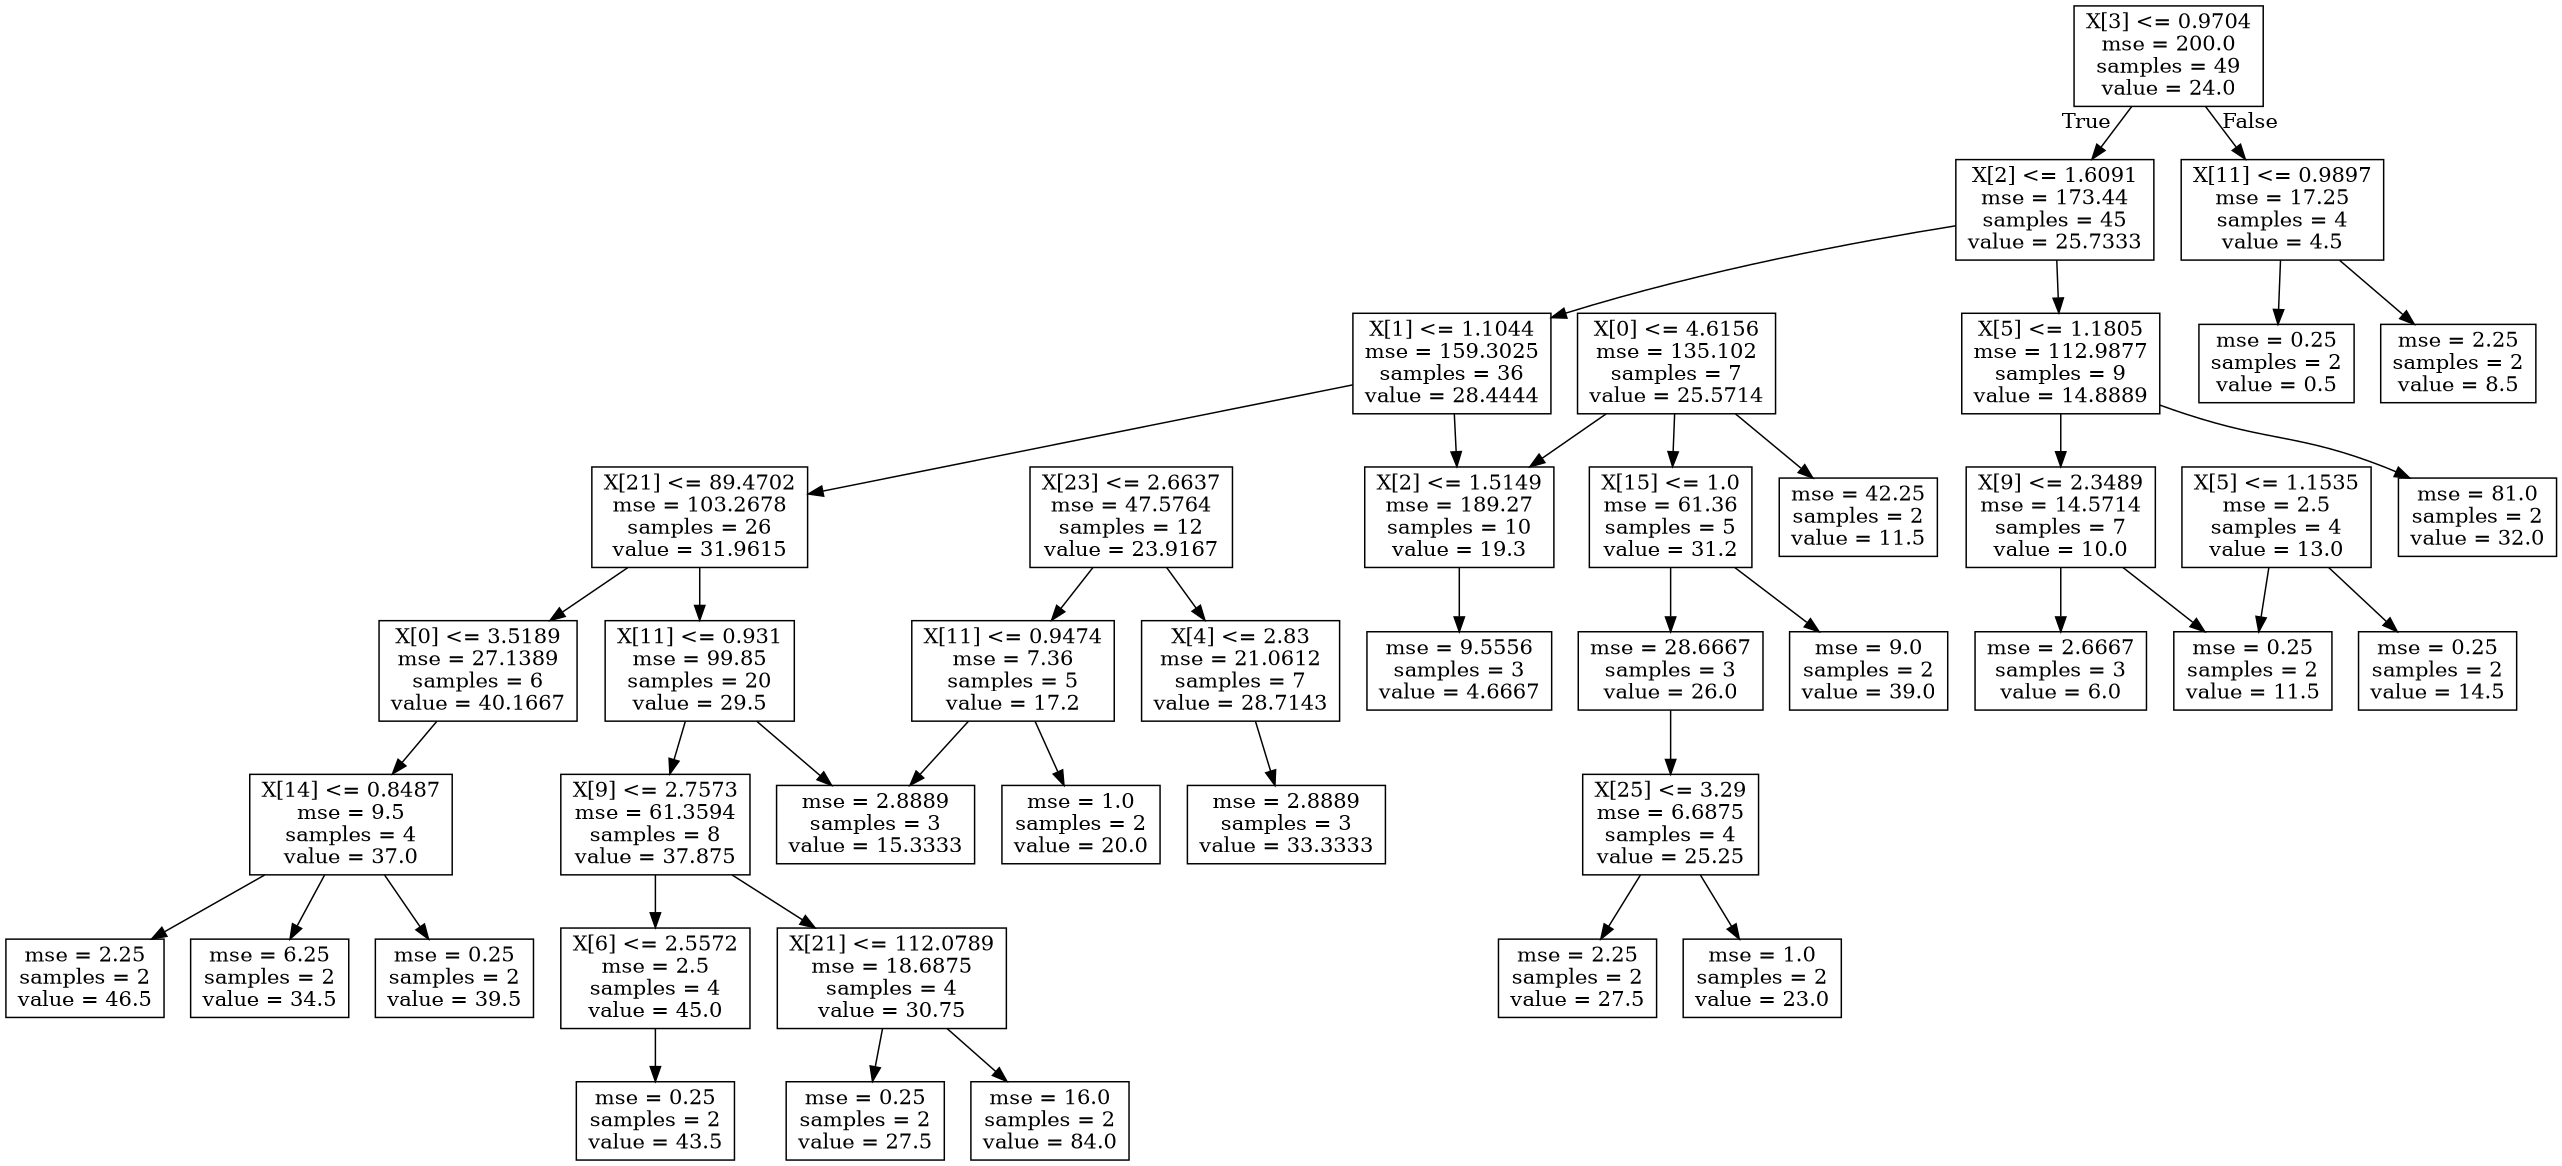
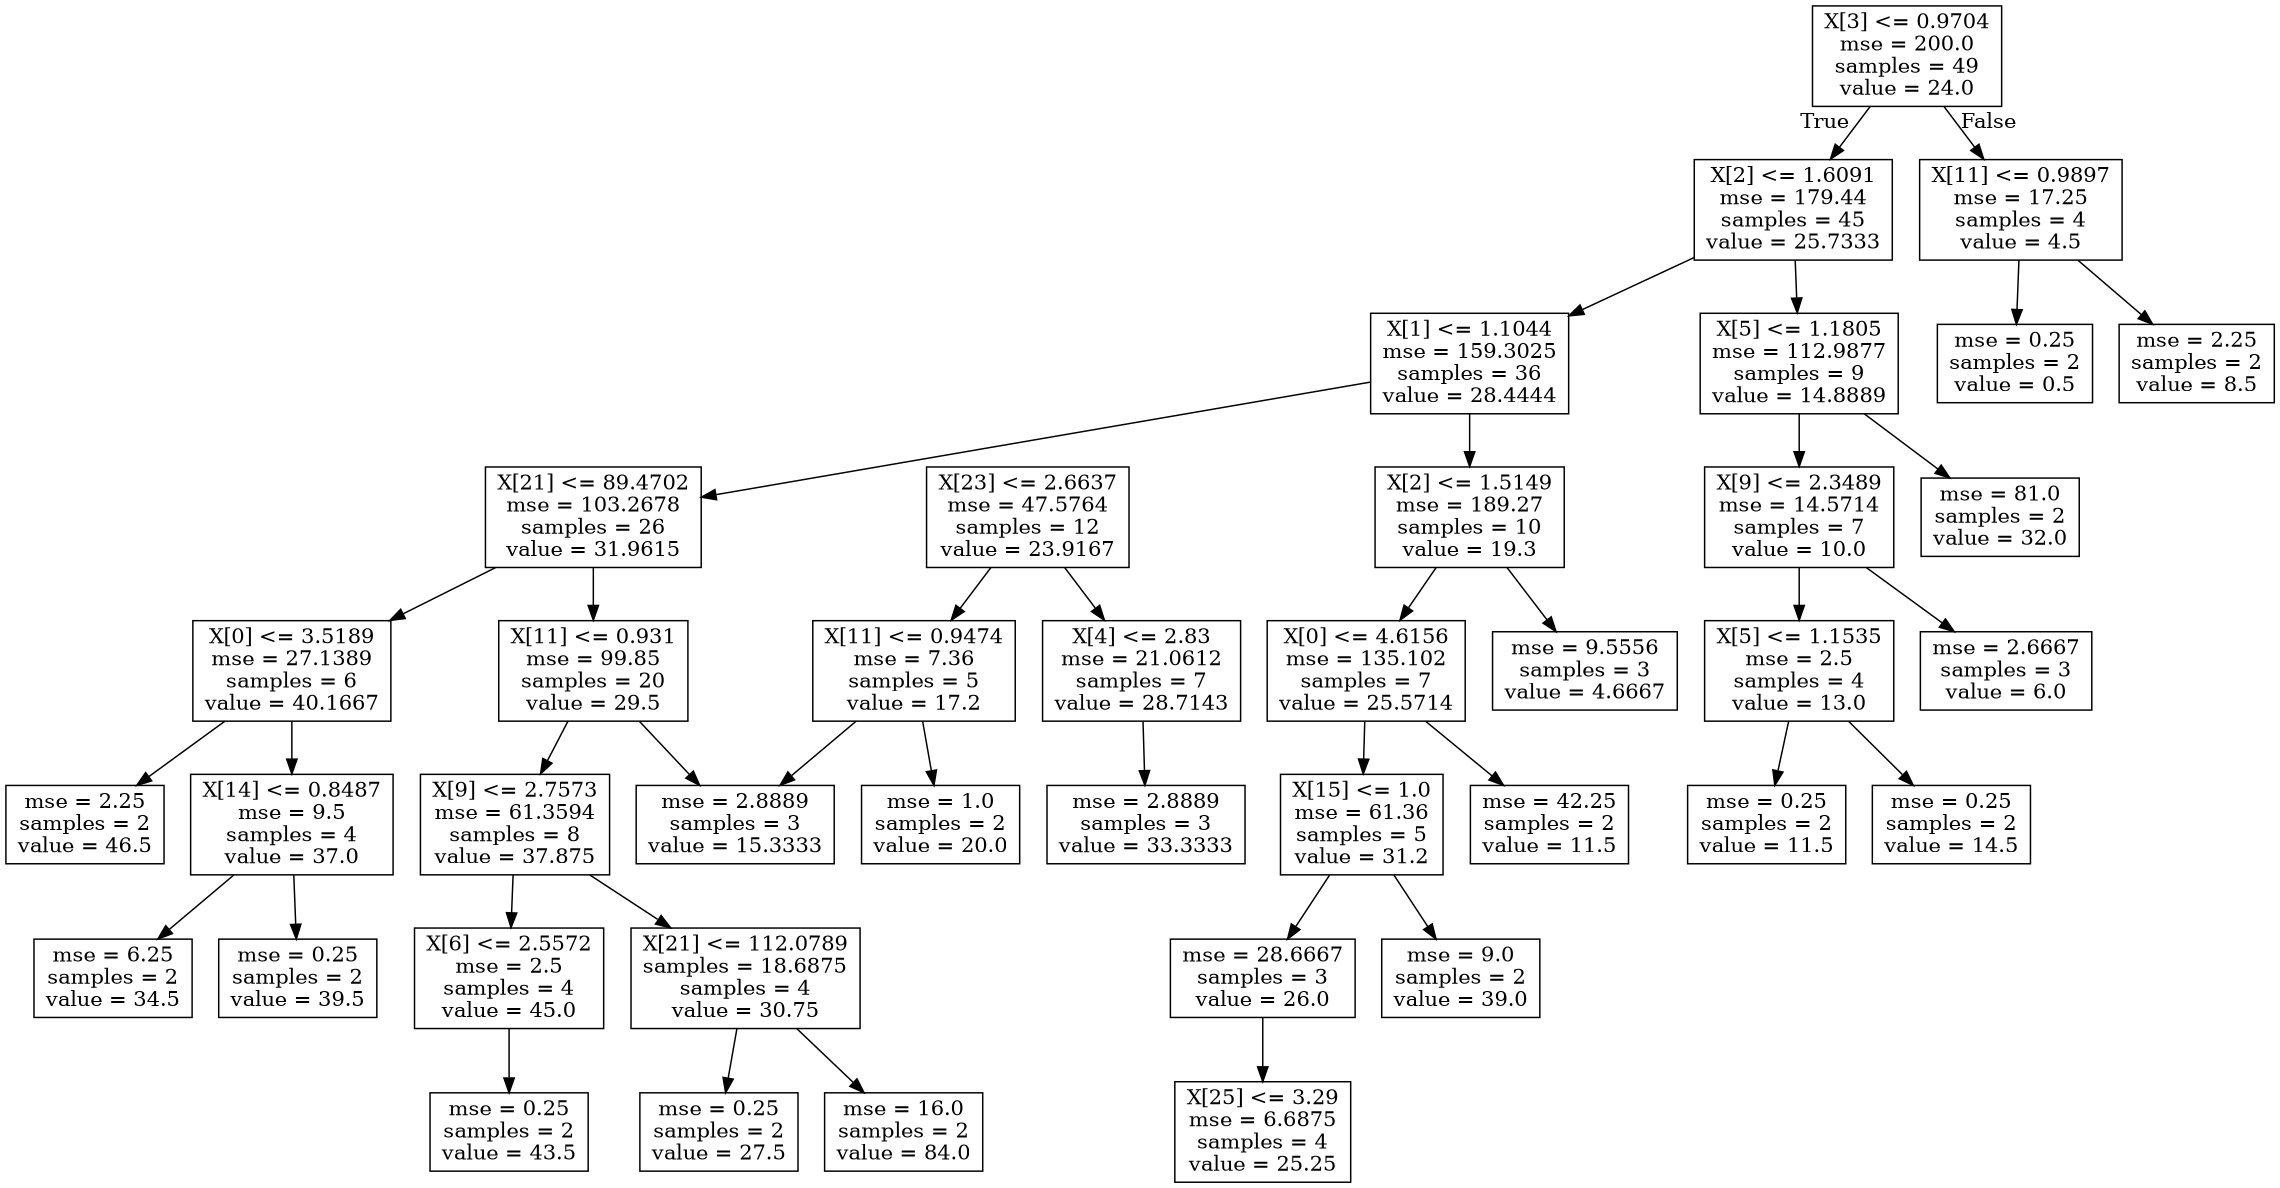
node "X[2] <= 1.6091 mse = 173.44 samples = 45 value = 25.7333": label "X[2] <= 1.6091 mse = 173.44 samples = 45 value = 25.7333" -> "X[2] <= 1.6091 mse = 179.44 samples = 45 value = 25.7333"
edge "X[0] <= 4.6156 mse = 135.102 samples = 7 value = 25.5714" -> "X[2] <= 1.5149 mse = 189.27 samples = 10 value = 19.3": reversed
edge "X[9] <= 2.3489 mse = 14.5714 samples = 7 value = 10.0" -> "mse = 0.25 samples = 2 value = 11.5": now "X[9] <= 2.3489 mse = 14.5714 samples = 7 value = 10.0" -> "X[5] <= 1.1535 mse = 2.5 samples = 4 value = 13.0"
edge "X[14] <= 0.8487 mse = 9.5 samples = 4 value = 37.0" -> "mse = 2.25 samples = 2 value = 46.5": now "X[0] <= 3.5189 mse = 27.1389 samples = 6 value = 40.1667" -> "mse = 2.25 samples = 2 value = 46.5"
node "X[21] <= 112.0789 mse = 18.6875 samples = 4 value = 30.75": label "X[21] <= 112.0789 mse = 18.6875 samples = 4 value = 30.75" -> "X[21] <= 112.0789 samples = 18.6875 samples = 4 value = 30.75"
node "mse = 2.25 samples = 2 value = 27.5": removed
node "mse = 1.0 samples = 2 value = 23.0": removed
